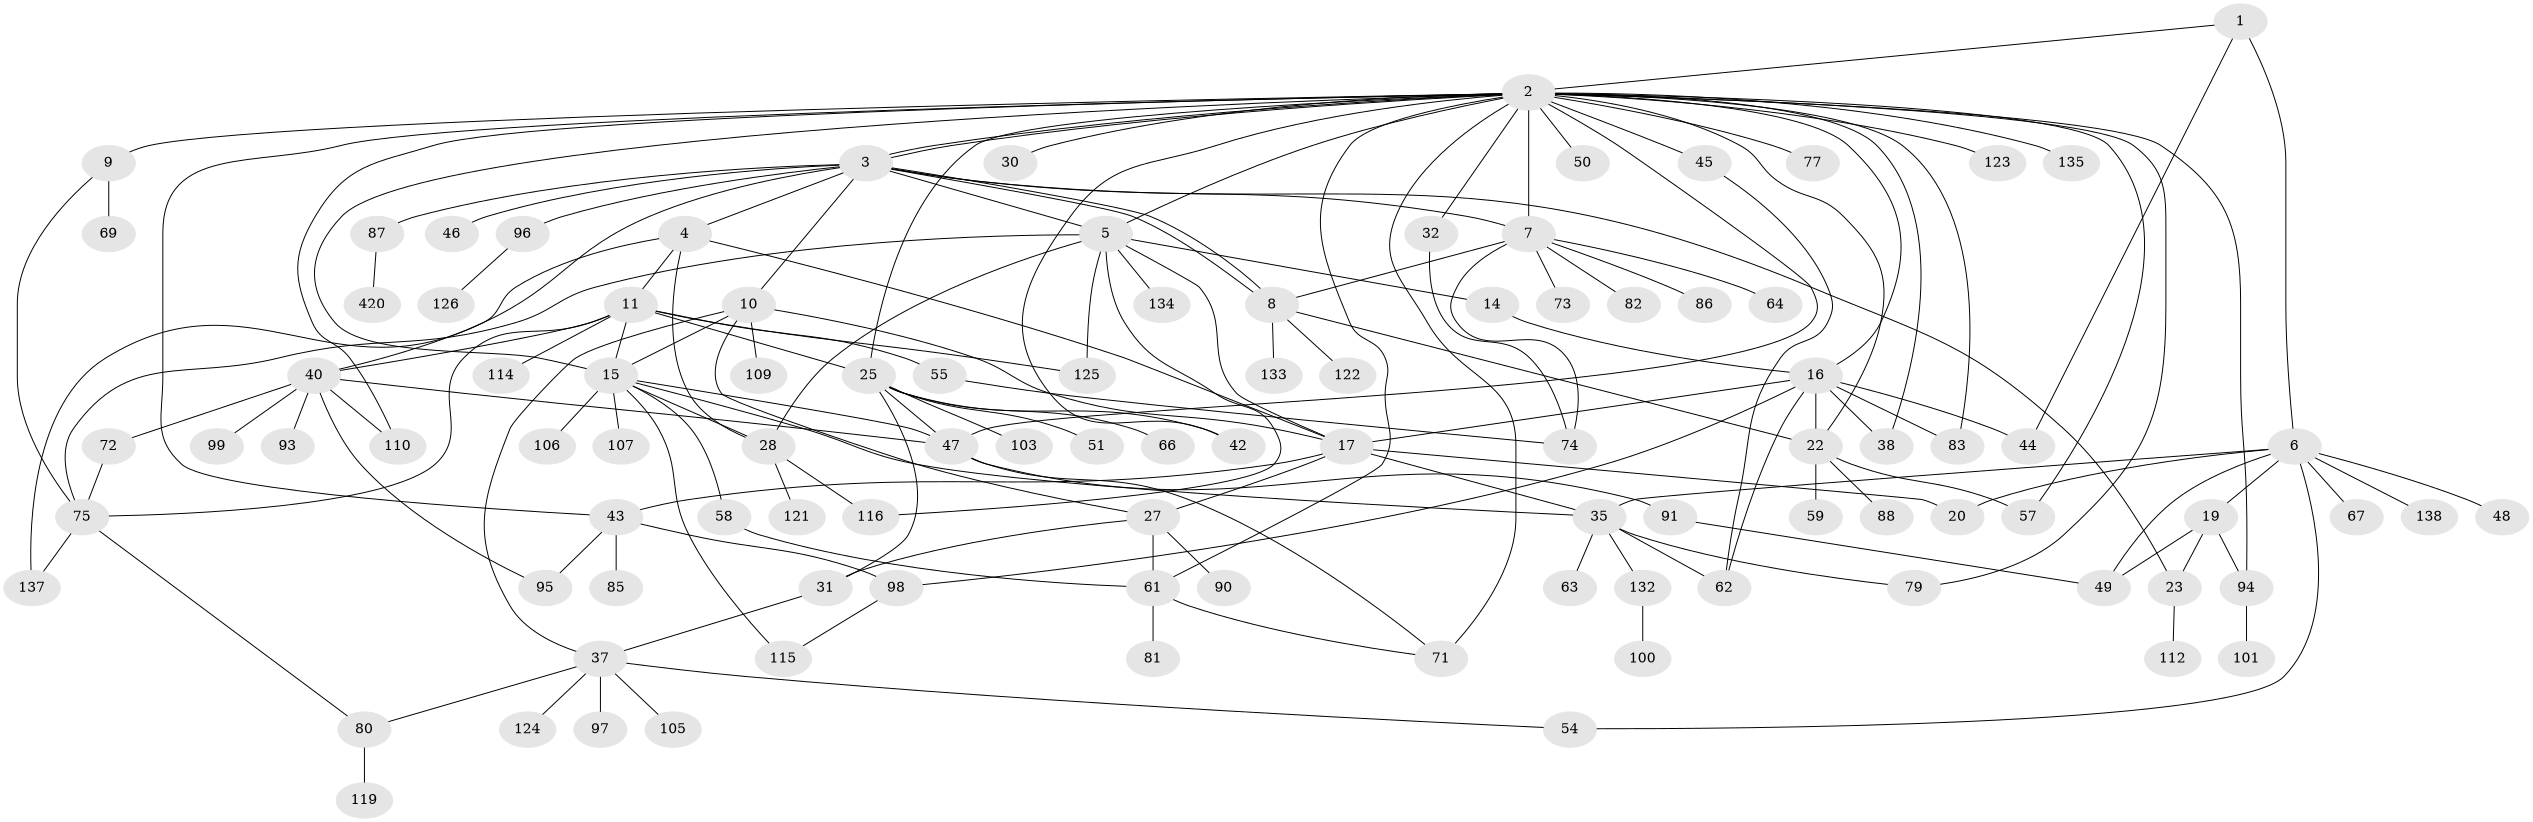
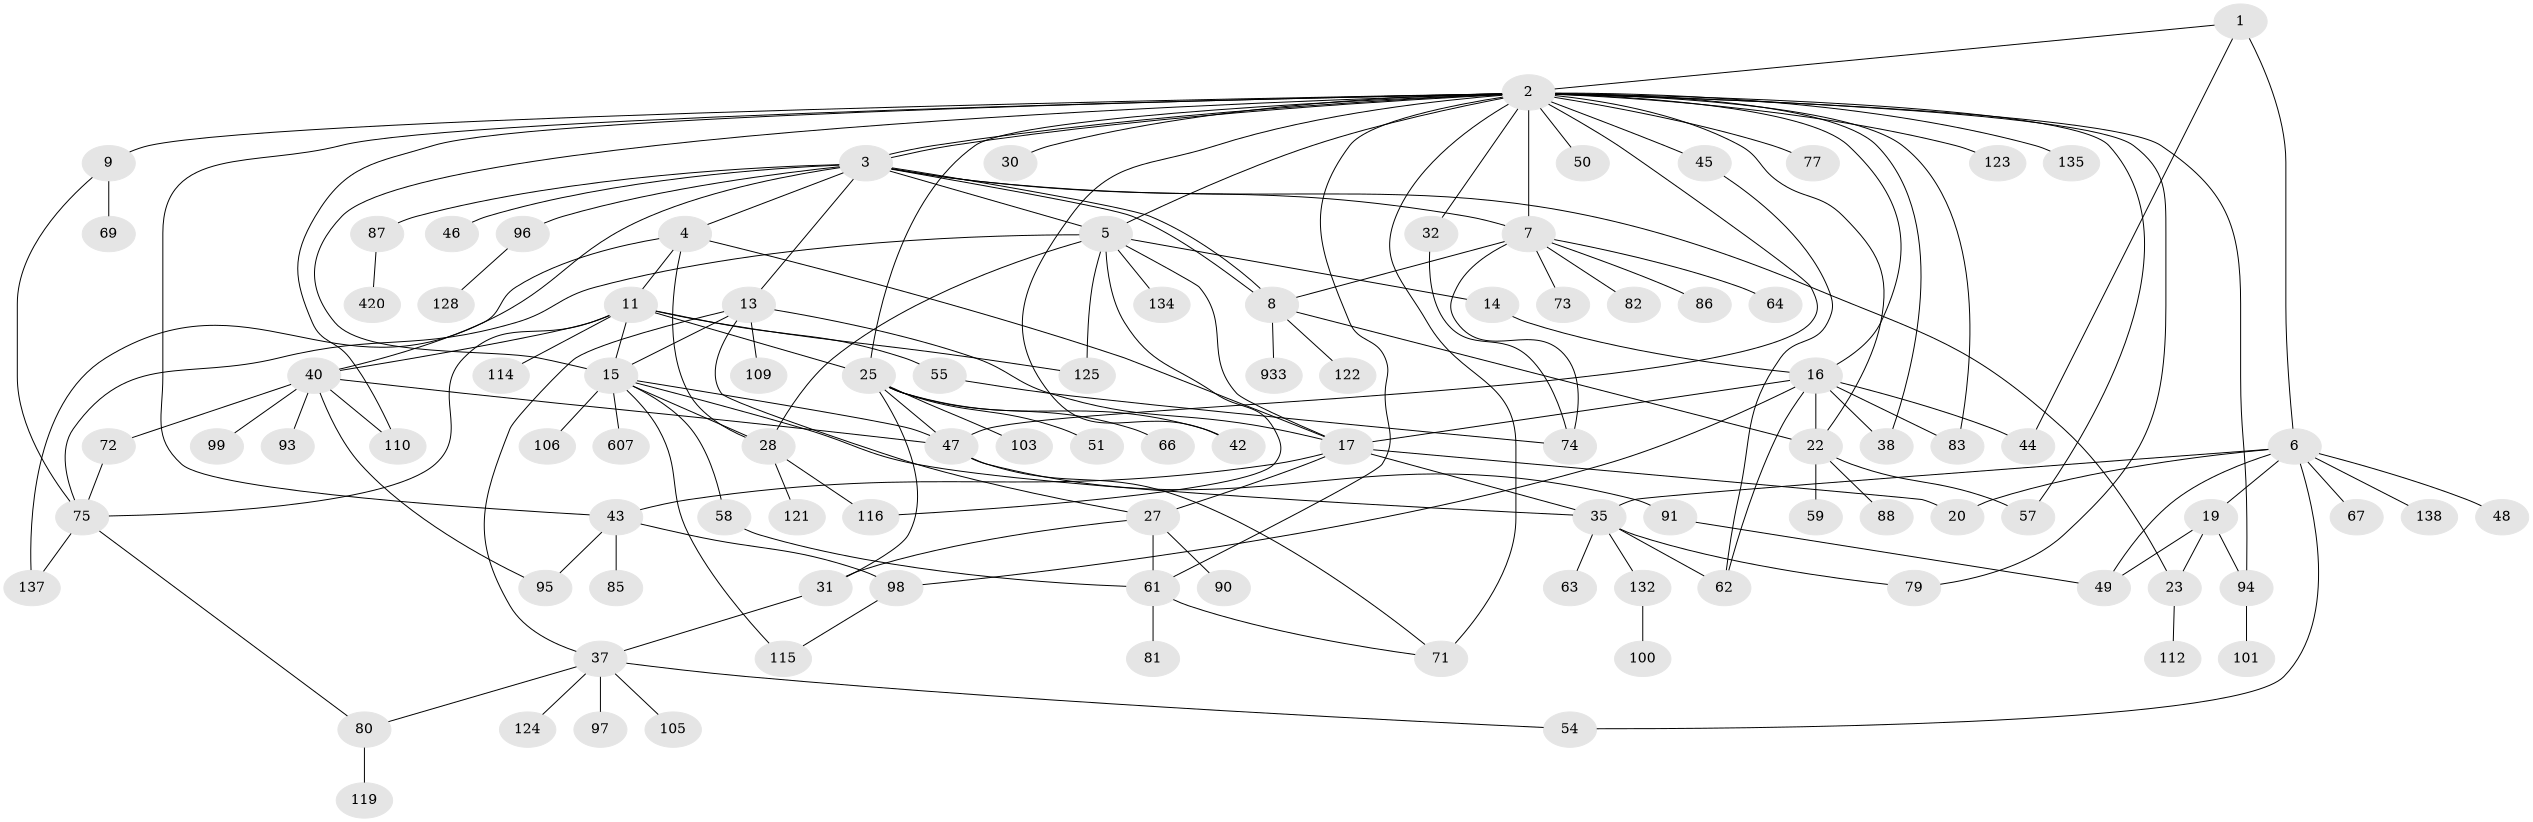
node "126": label "126" -> "128"
node "10": label "10" -> "13"
node "133": label "133" -> "933"
node "107": label "107" -> "607"
